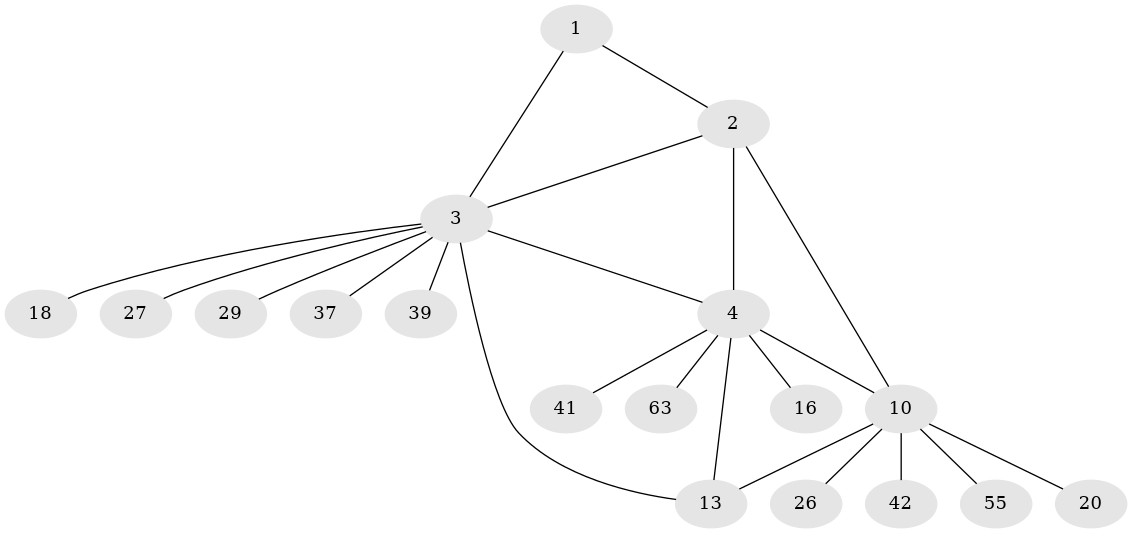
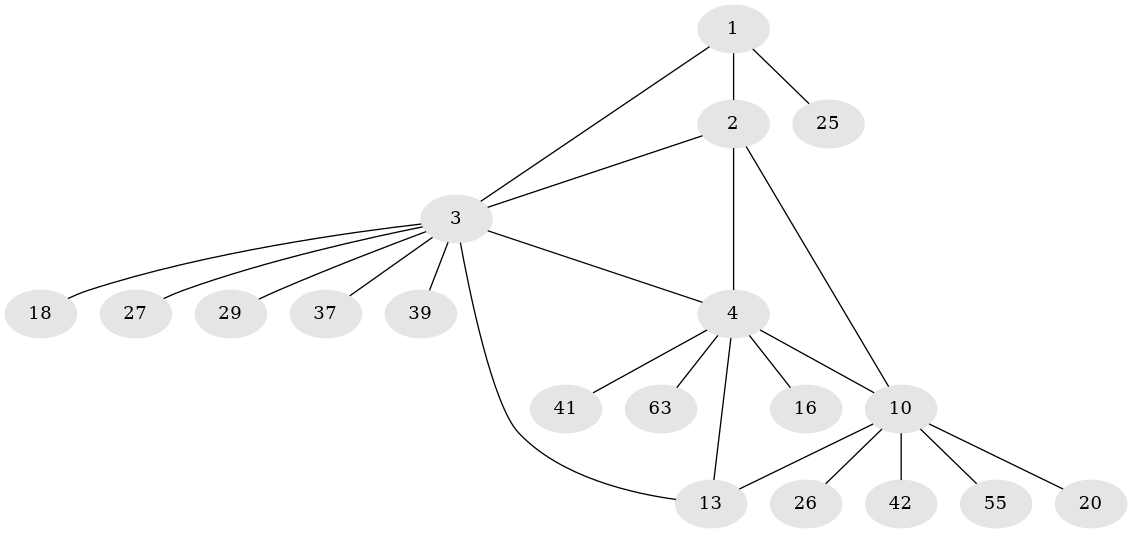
node "25": added
